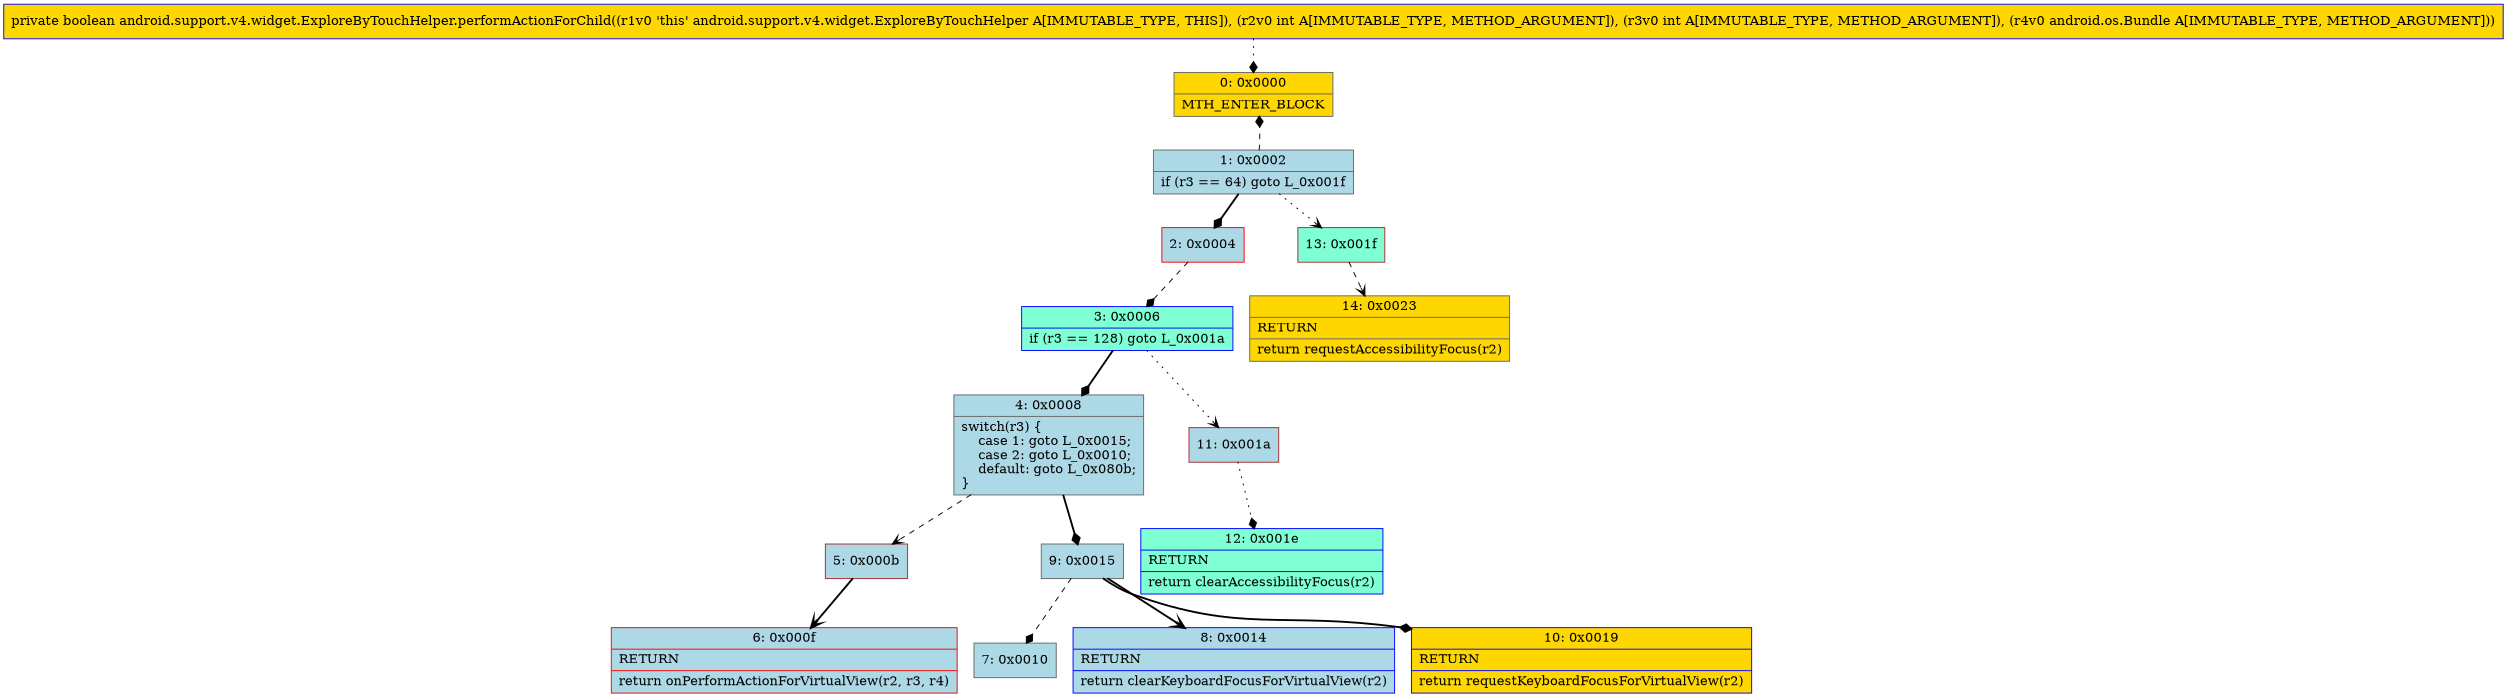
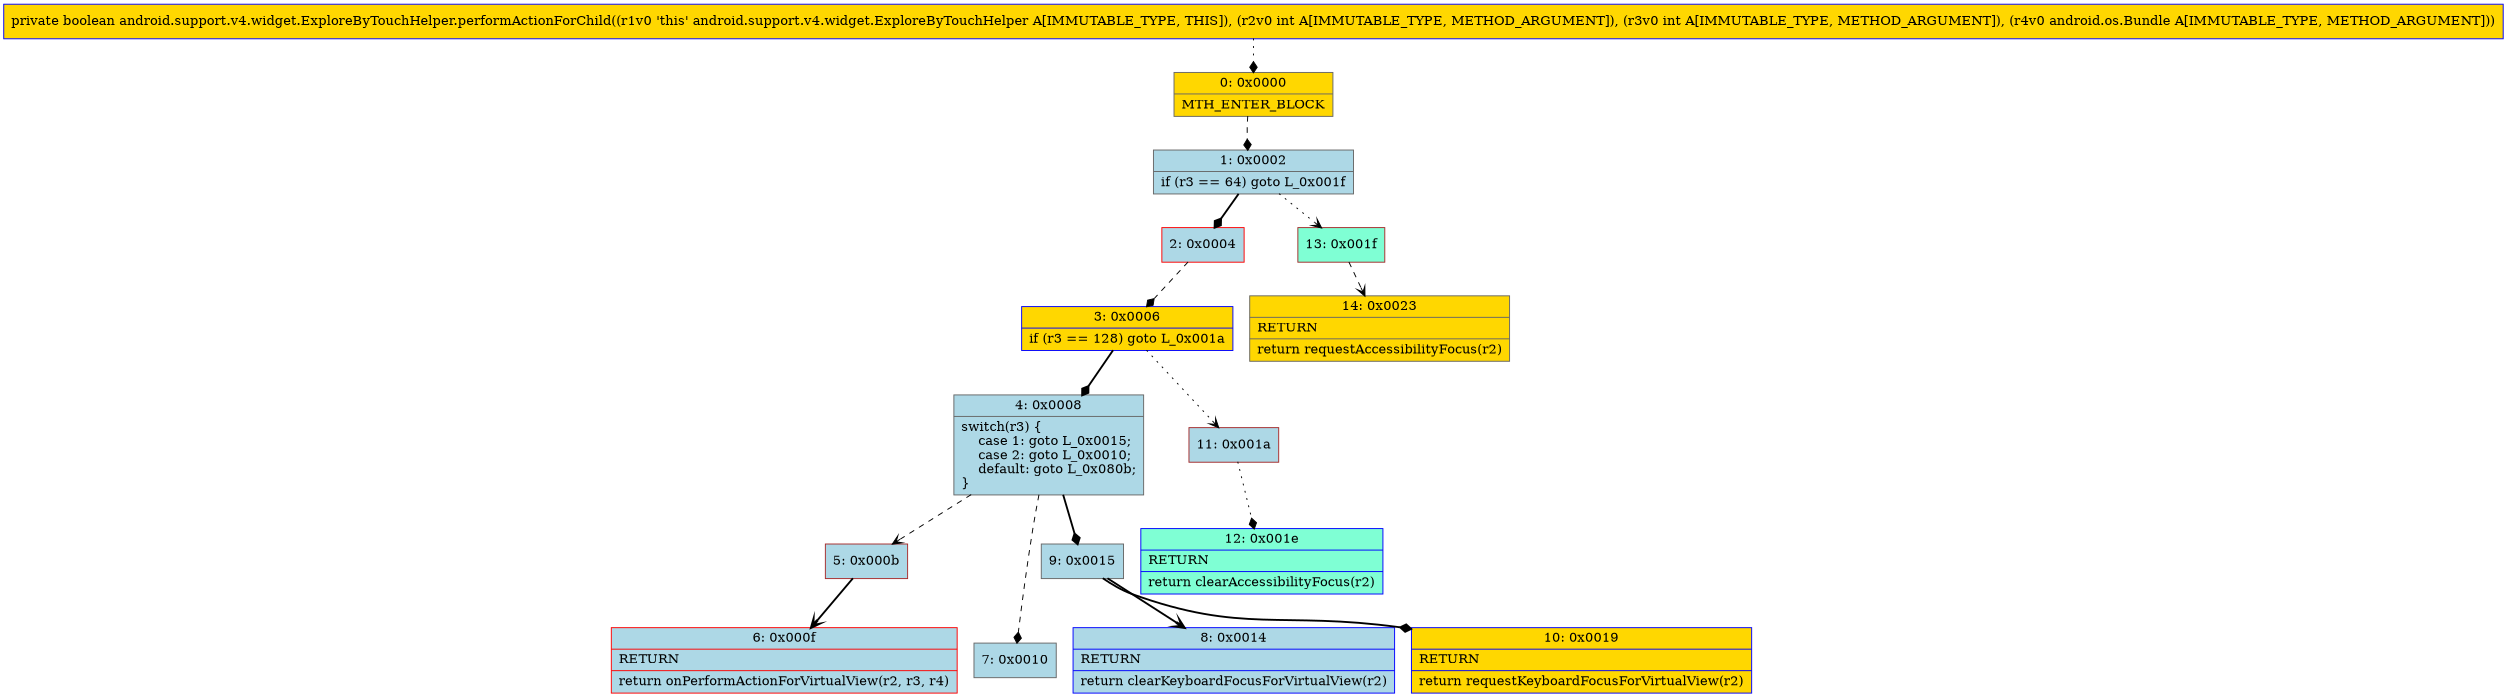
edge "1: 0x0002" -> "0: 0x0000": reversed
node "3: 0x0006": fillcolor aquamarine -> gold
edge "9: 0x0015" -> "7: 0x0010": now "4: 0x0008" -> "7: 0x0010"
